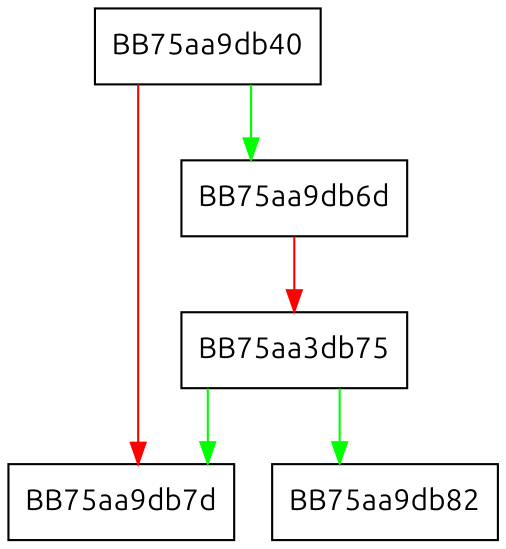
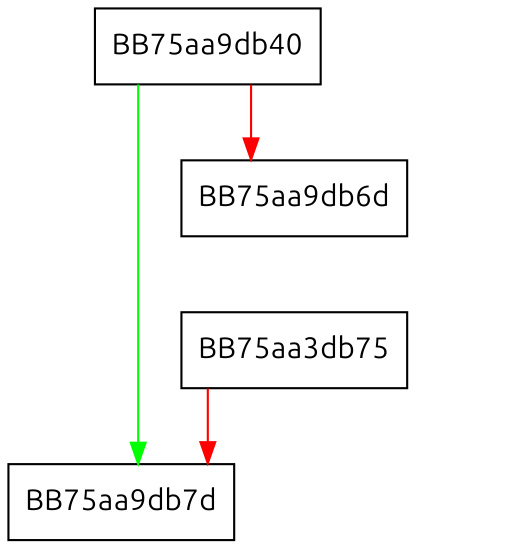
edge "BB75aa9db40" -> "BB75aa9db6d": color green -> red
edge "BB75aa9db6d" -> "BB75aa3db75": removed
edge "BB75aa9db40" -> "BB75aa9db7d": color red -> green
edge "BB75aa3db75" -> "BB75aa9db7d": color green -> red
node "BB75aa9db82": removed
